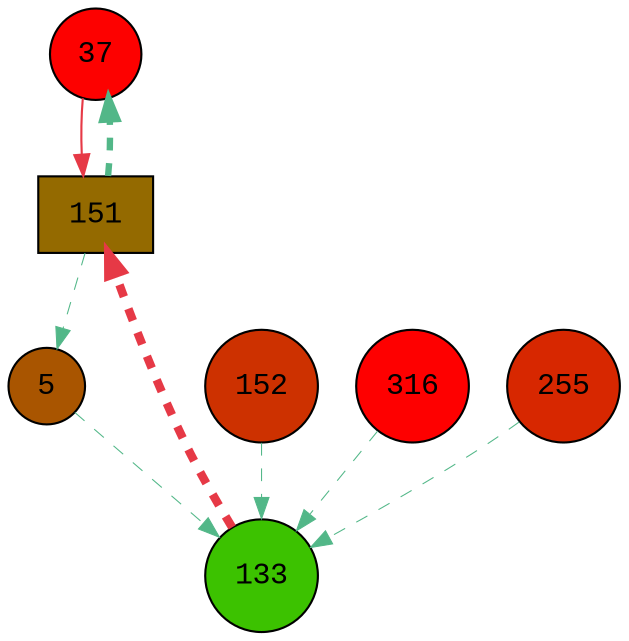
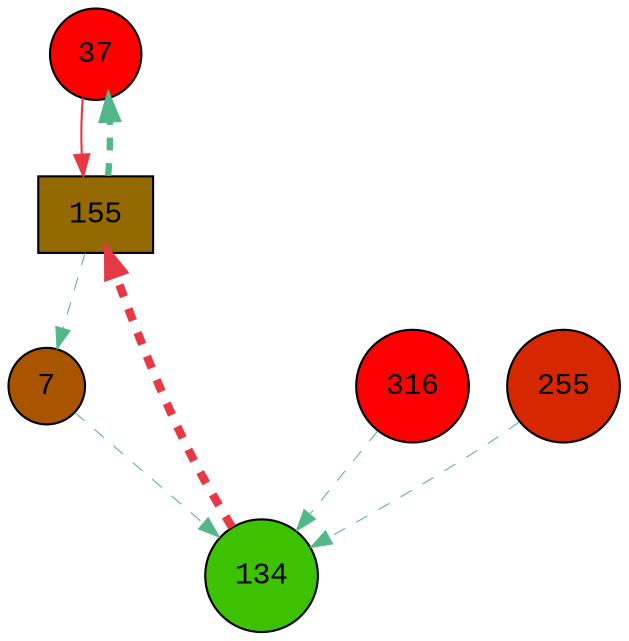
node "151": label "151" -> "155"
node "5": label "5" -> "7"
node "152": removed
node "133": label "133" -> "134"
